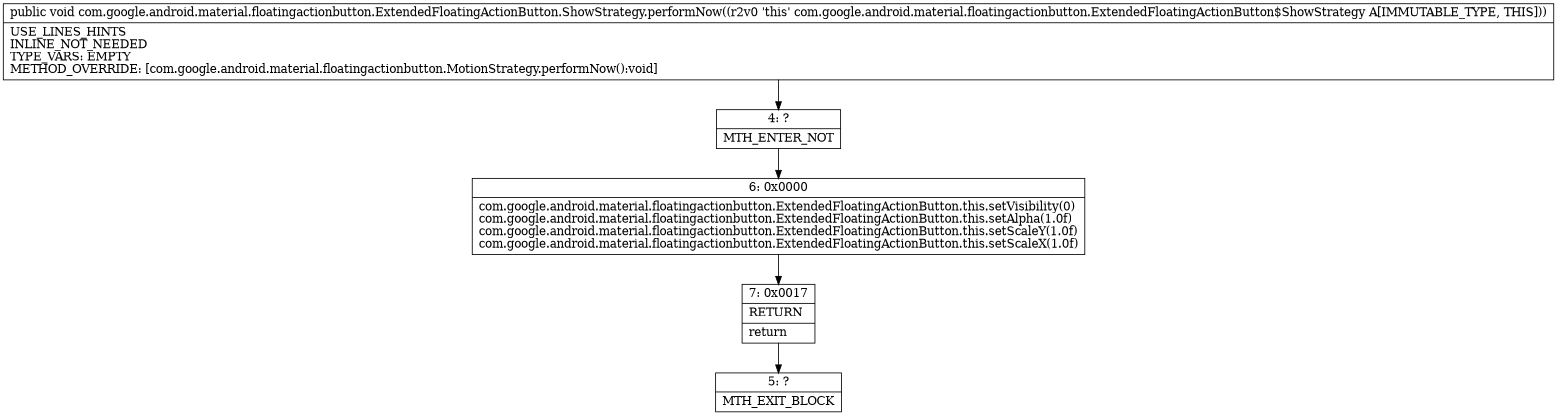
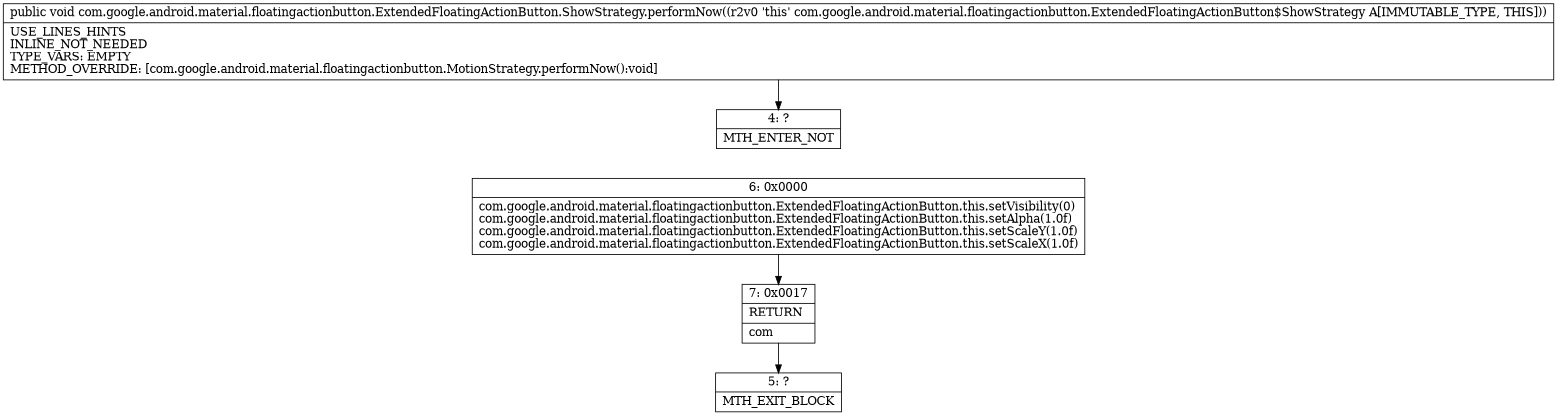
edge "4: ?" -> "6: 0x0000": removed
node "7: 0x0017": text "return" -> "com"
